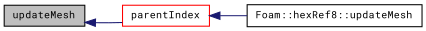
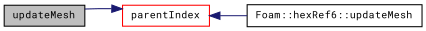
node "Foam::hexRef8::updateMesh": label "Foam::hexRef8::updateMesh" -> "Foam::hexRef6::updateMesh"
edge "parentIndex" -> "updateMesh": reversed
